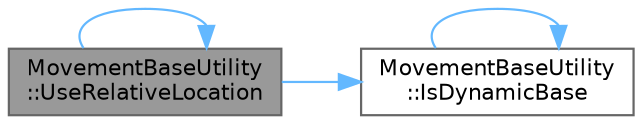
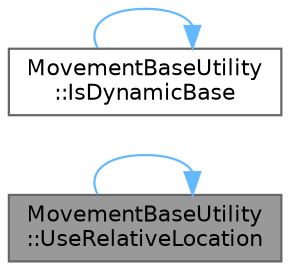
edge "MovementBaseUtility ::UseRelativeLocation" -> "MovementBaseUtility ::IsDynamicBase": removed
